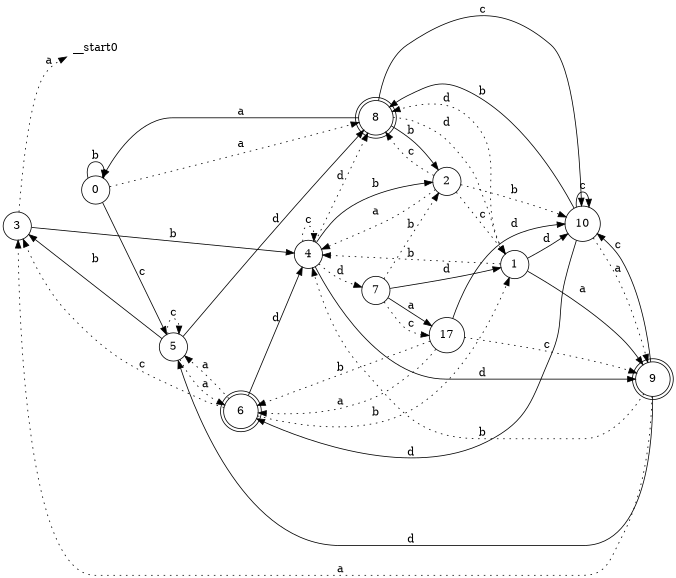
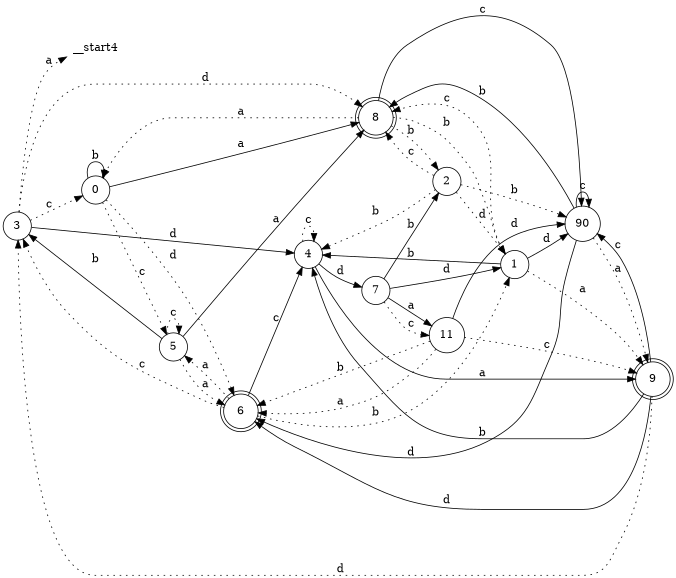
node "__start0": label "__start0" -> "__start4"
edge "1" -> "8": label "d" -> "c"
edge "8" -> "0": style solid -> dotted
edge "8" -> "1": label "d" -> "b"
edge "8" -> "2": style solid -> dotted
edge "0" -> "8": style dotted -> solid
edge "4" -> "8": now "3" -> "8"
edge "4" -> "2": removed, label "b"
edge "3" -> "0": added, label "c"
edge "2" -> "4": label "a" -> "b"
edge "2" -> "1": label "c" -> "d"
edge "5" -> "8": label "d" -> "a"
node "10": label "10" -> "90"
edge "3" -> "4": label "b" -> "d"
edge "7" -> "2": style dotted -> solid
edge "1" -> "4": style dotted -> solid
edge "0" -> "5": style solid -> dotted
edge "4" -> "7": style dotted -> solid
edge "0" -> "6": added, label "d"
edge "1" -> "9": style solid -> dotted
edge "6" -> "4": label "d" -> "c"
node "17": label "17" -> "11"
edge "4" -> "9": label "d" -> "a"
edge "9" -> "4": style dotted -> solid
edge "9" -> "5": now "9" -> "6"
edge "9" -> "3": label "a" -> "d"
